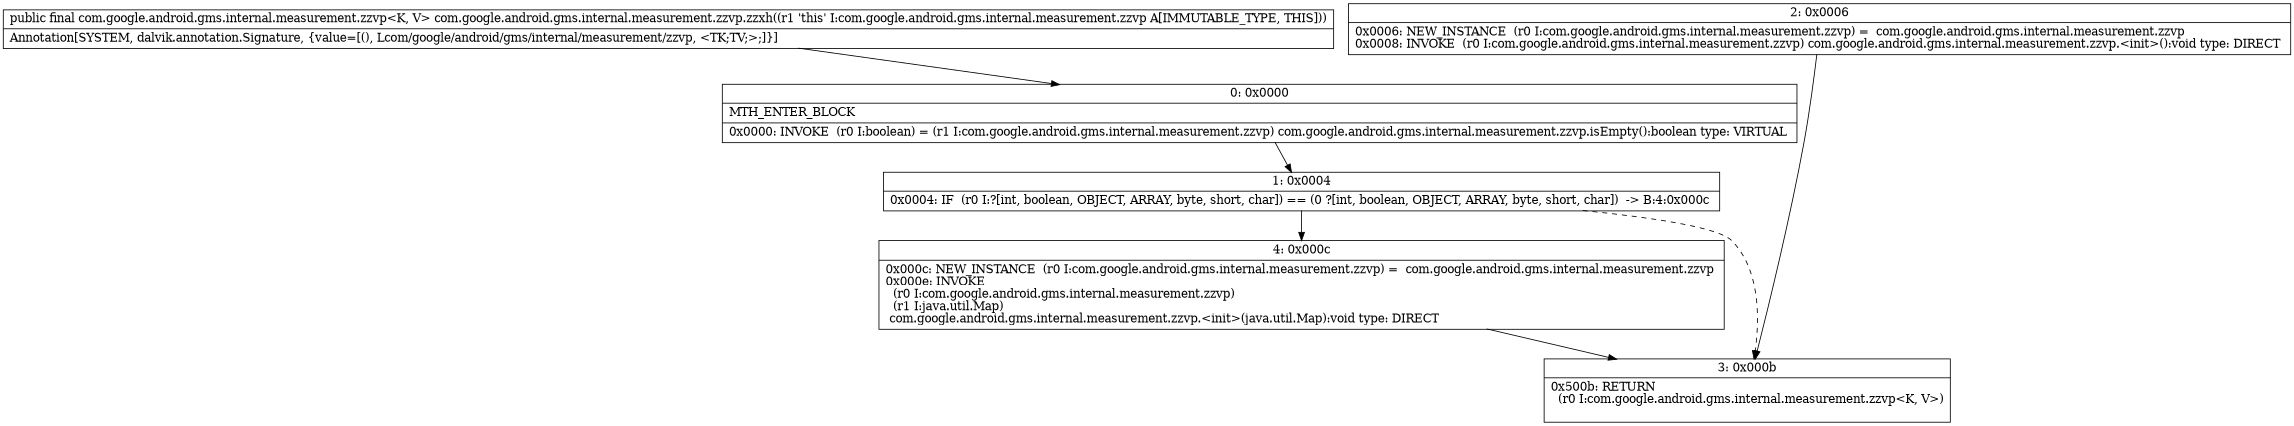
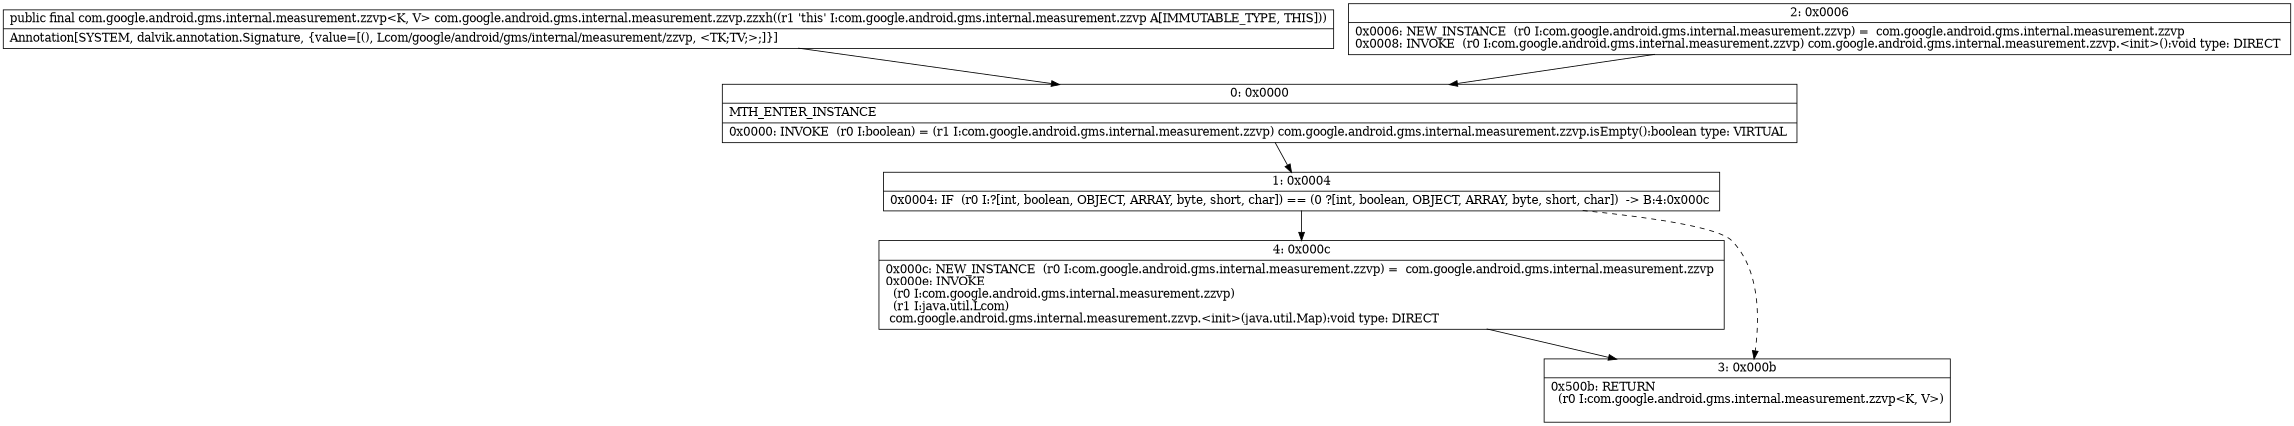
node "0: 0x0000": text "MTH_ENTER_BLOCK" -> "MTH_ENTER_INSTANCE"
edge "2: 0x0006" -> "3: 0x000b": now "2: 0x0006" -> "0: 0x0000"
node "4: 0x000c": text "(r1 I:java.util.Map)" -> "(r1 I:java.util.Lcom)"
